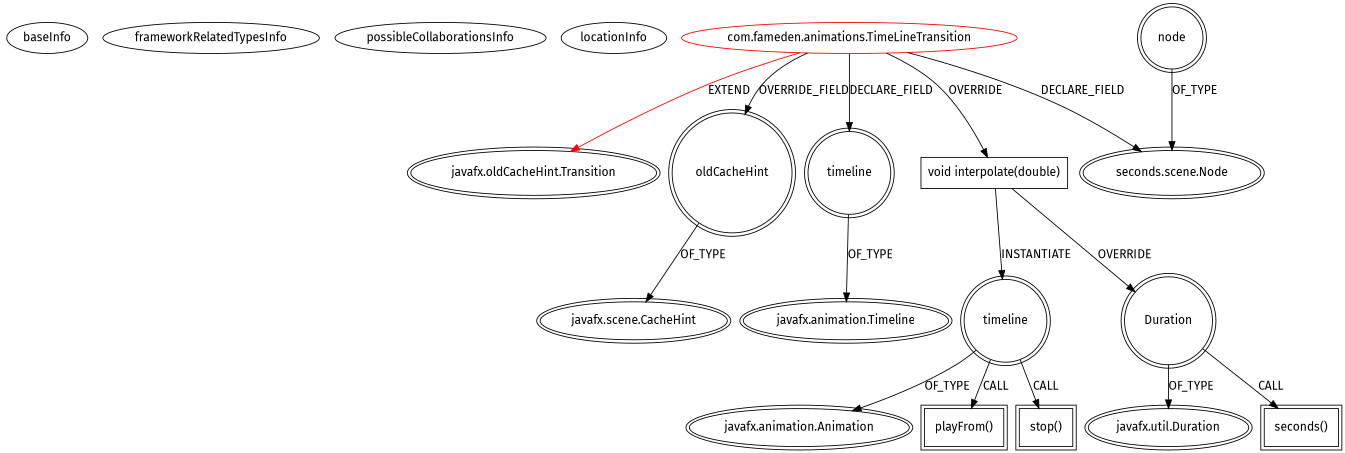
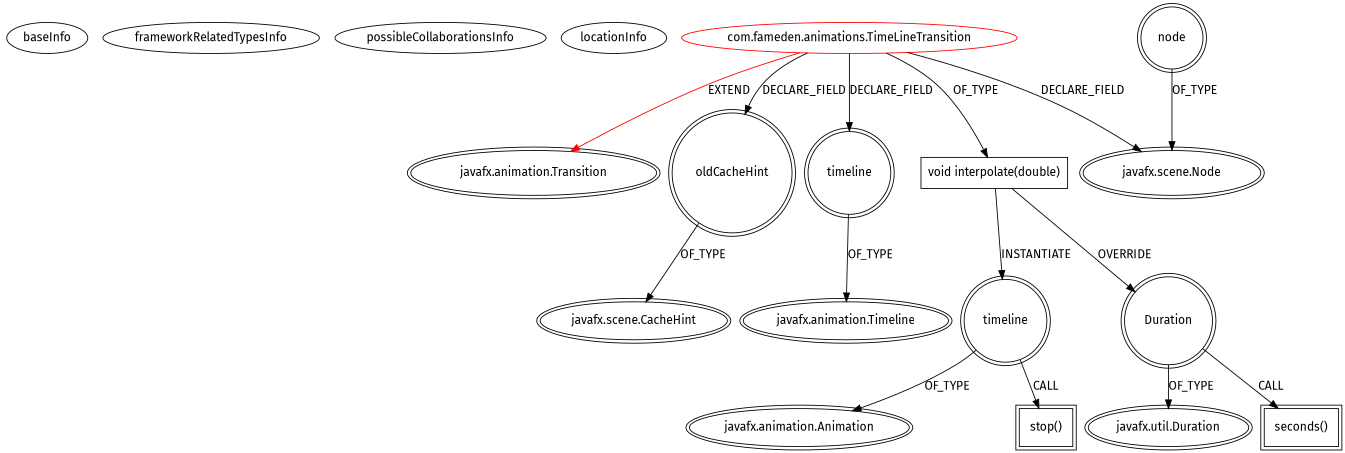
edge "com.fameden.animations.TimeLineTransition" -> "oldCacheHint": label "OVERRIDE_FIELD" -> "DECLARE_FIELD"
edge "com.fameden.animations.TimeLineTransition" -> "void interpolate(double)": label "OVERRIDE" -> "OF_TYPE"
node "javafx.oldCacheHint.Transition": label "javafx.oldCacheHint.Transition" -> "javafx.animation.Transition"
node "seconds.scene.Node": label "seconds.scene.Node" -> "javafx.scene.Node"
node "playFrom()": removed
